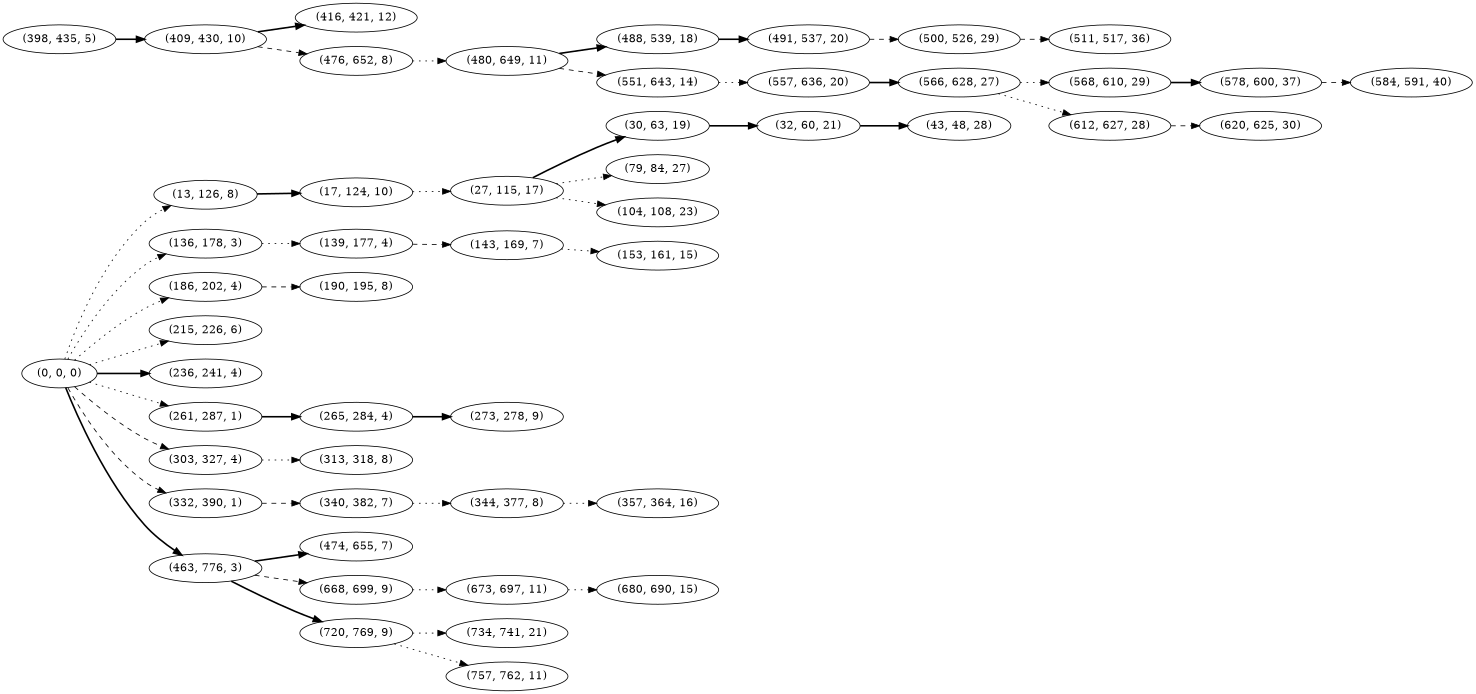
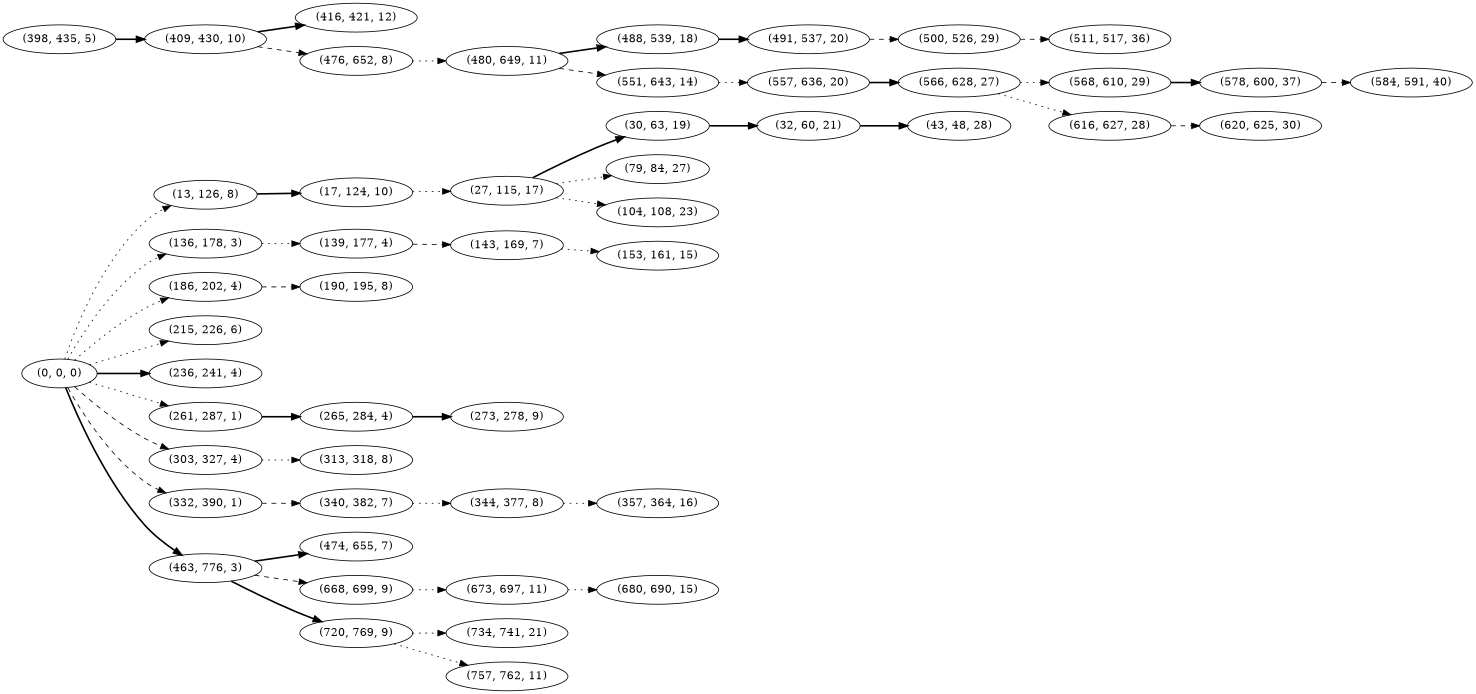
node "(612, 627, 28)": label "(612, 627, 28)" -> "(616, 627, 28)"
